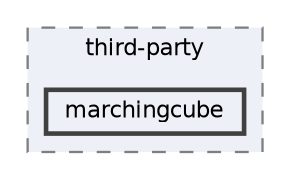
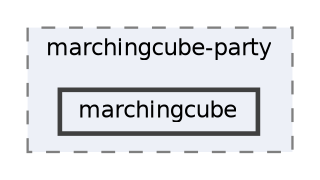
cluster "third-party": label "third-party" -> "marchingcube-party"
